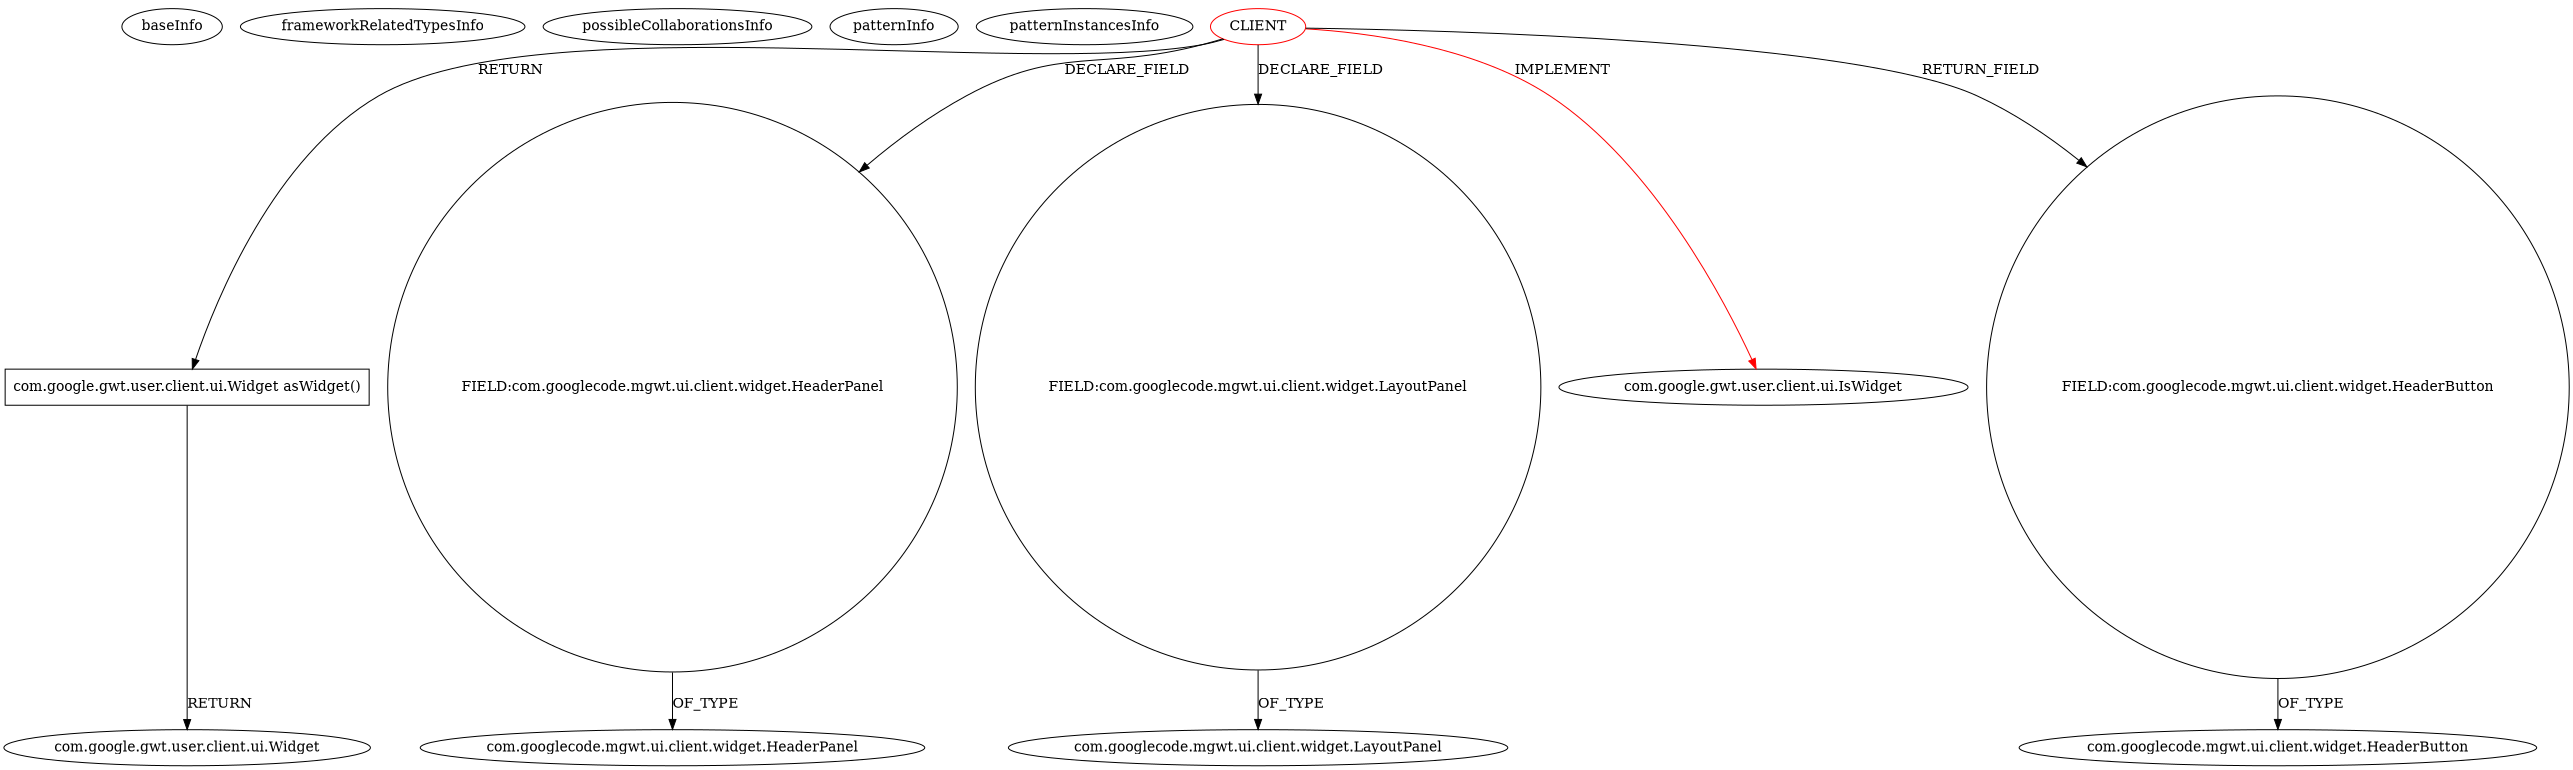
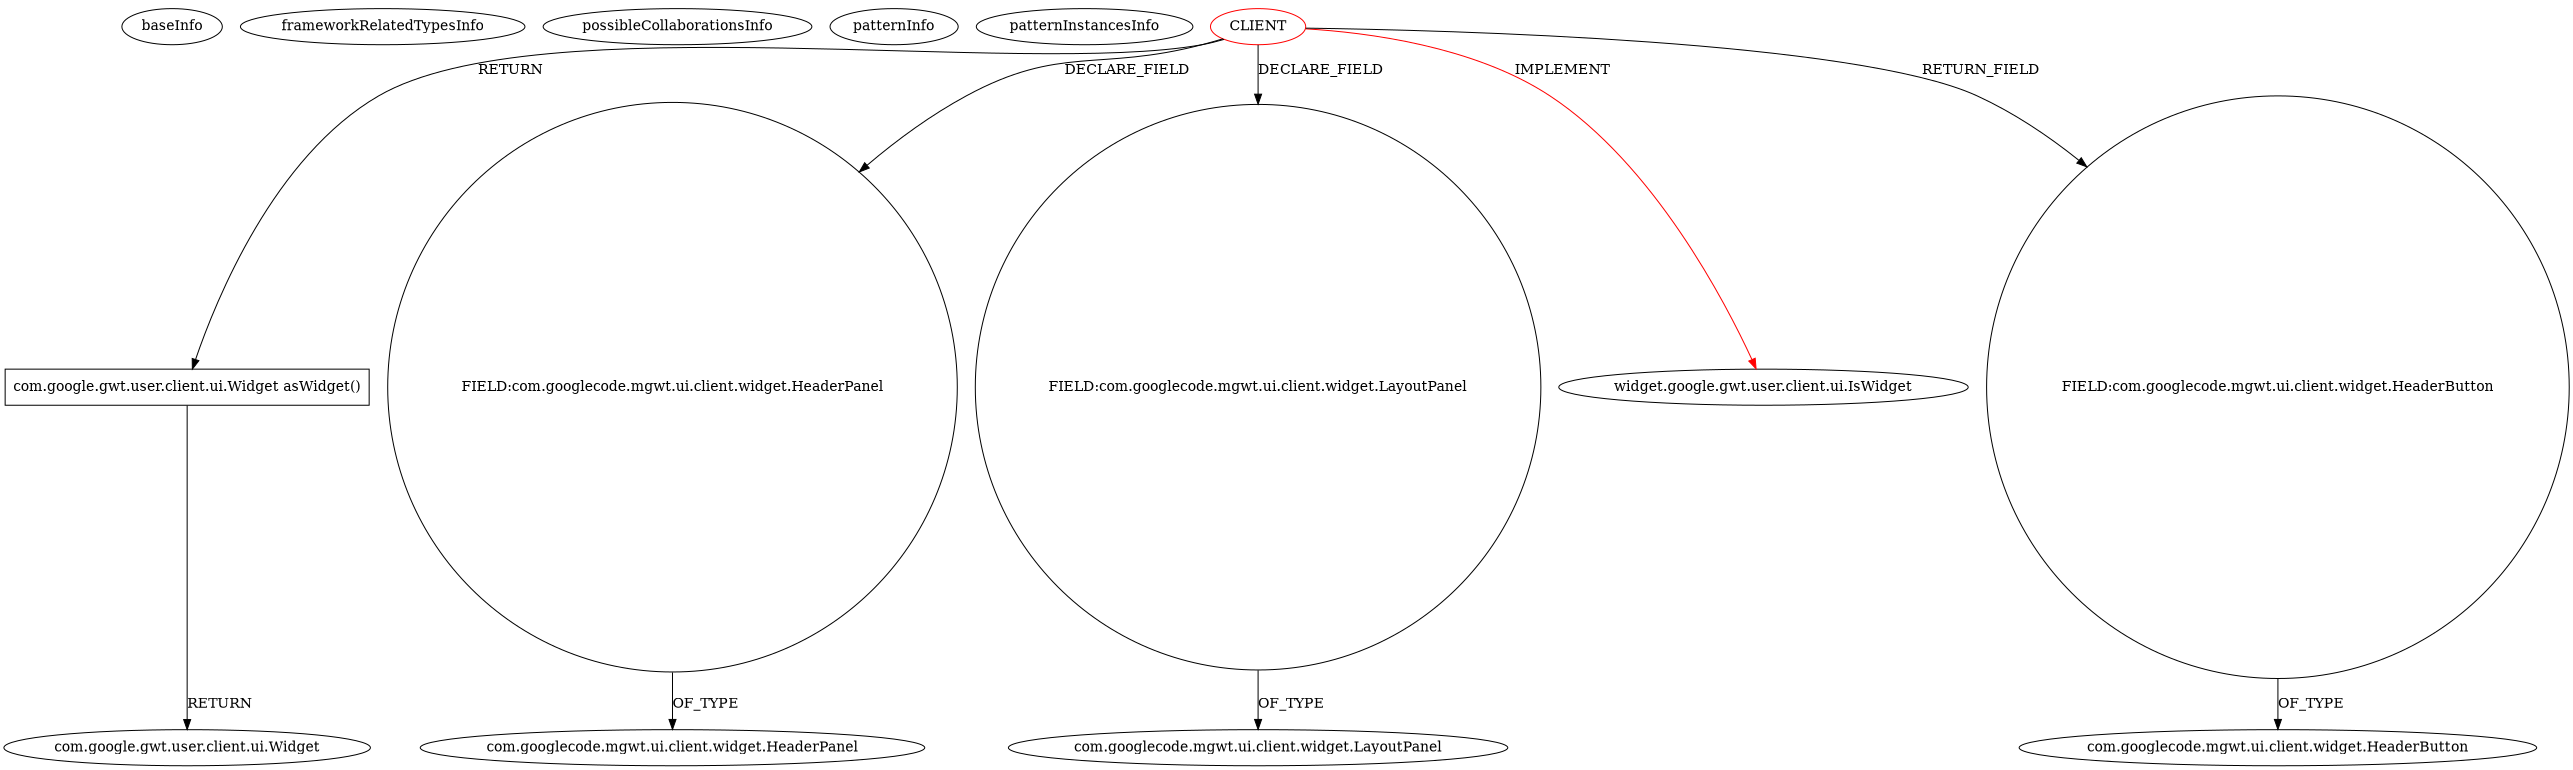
node "com.google.gwt.user.client.ui.IsWidget": label "com.google.gwt.user.client.ui.IsWidget" -> "widget.google.gwt.user.client.ui.IsWidget"
